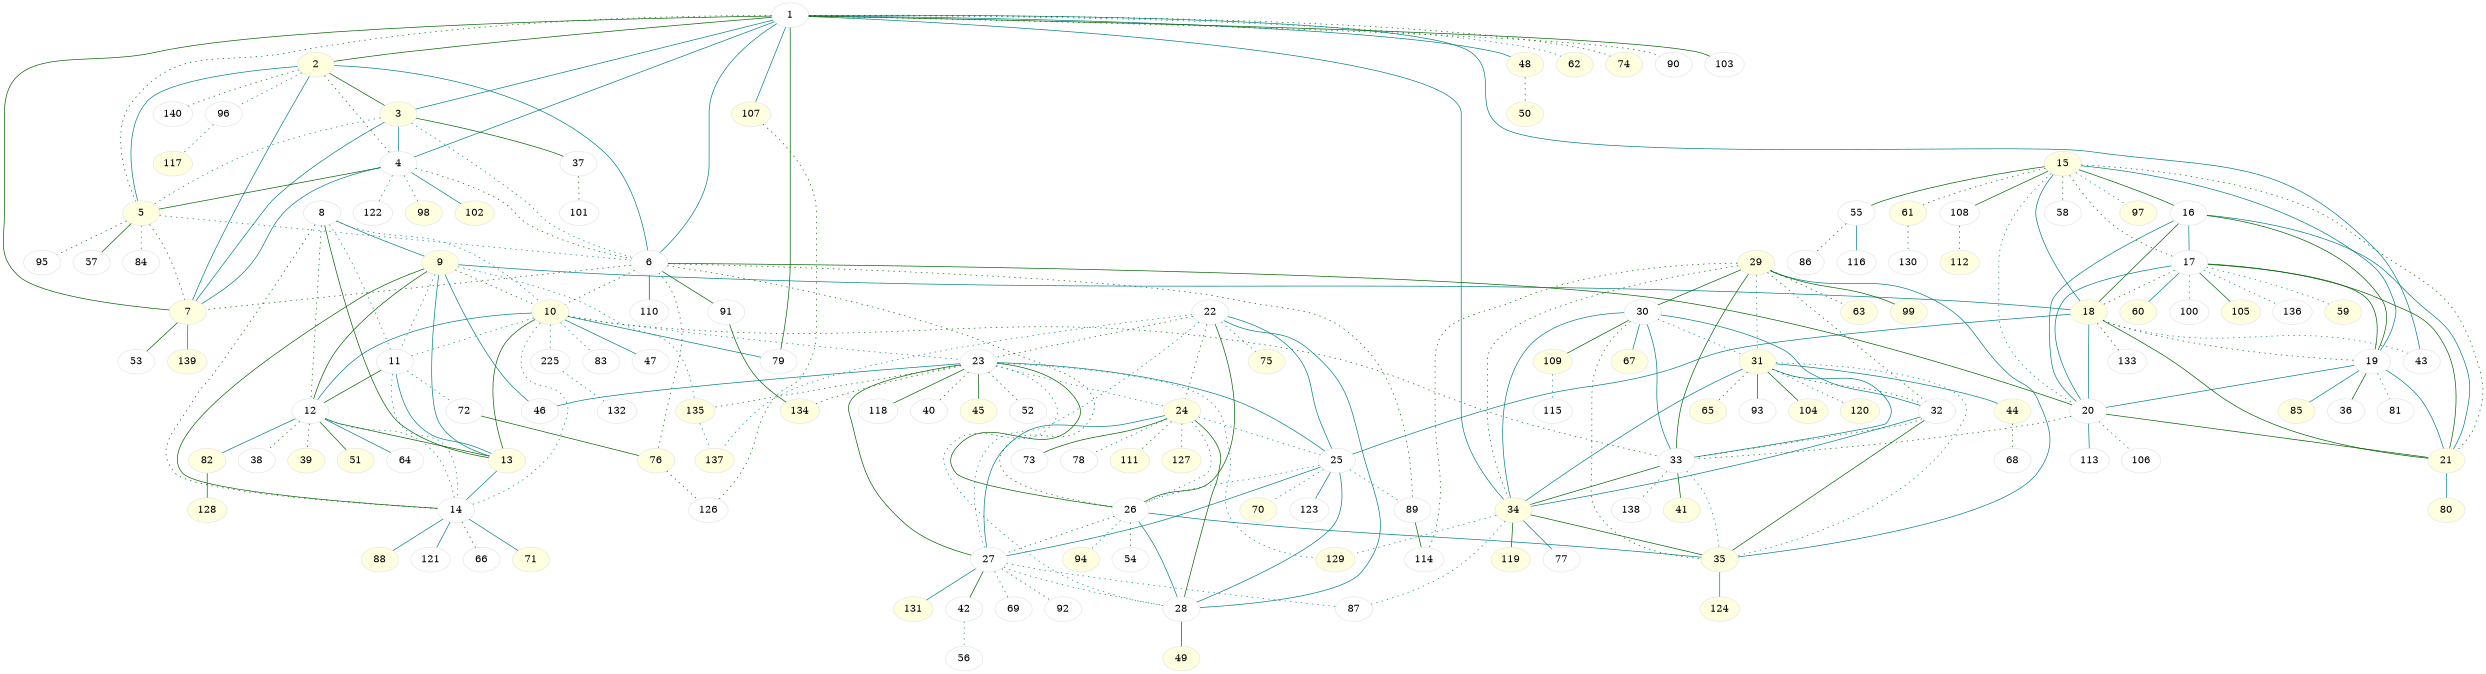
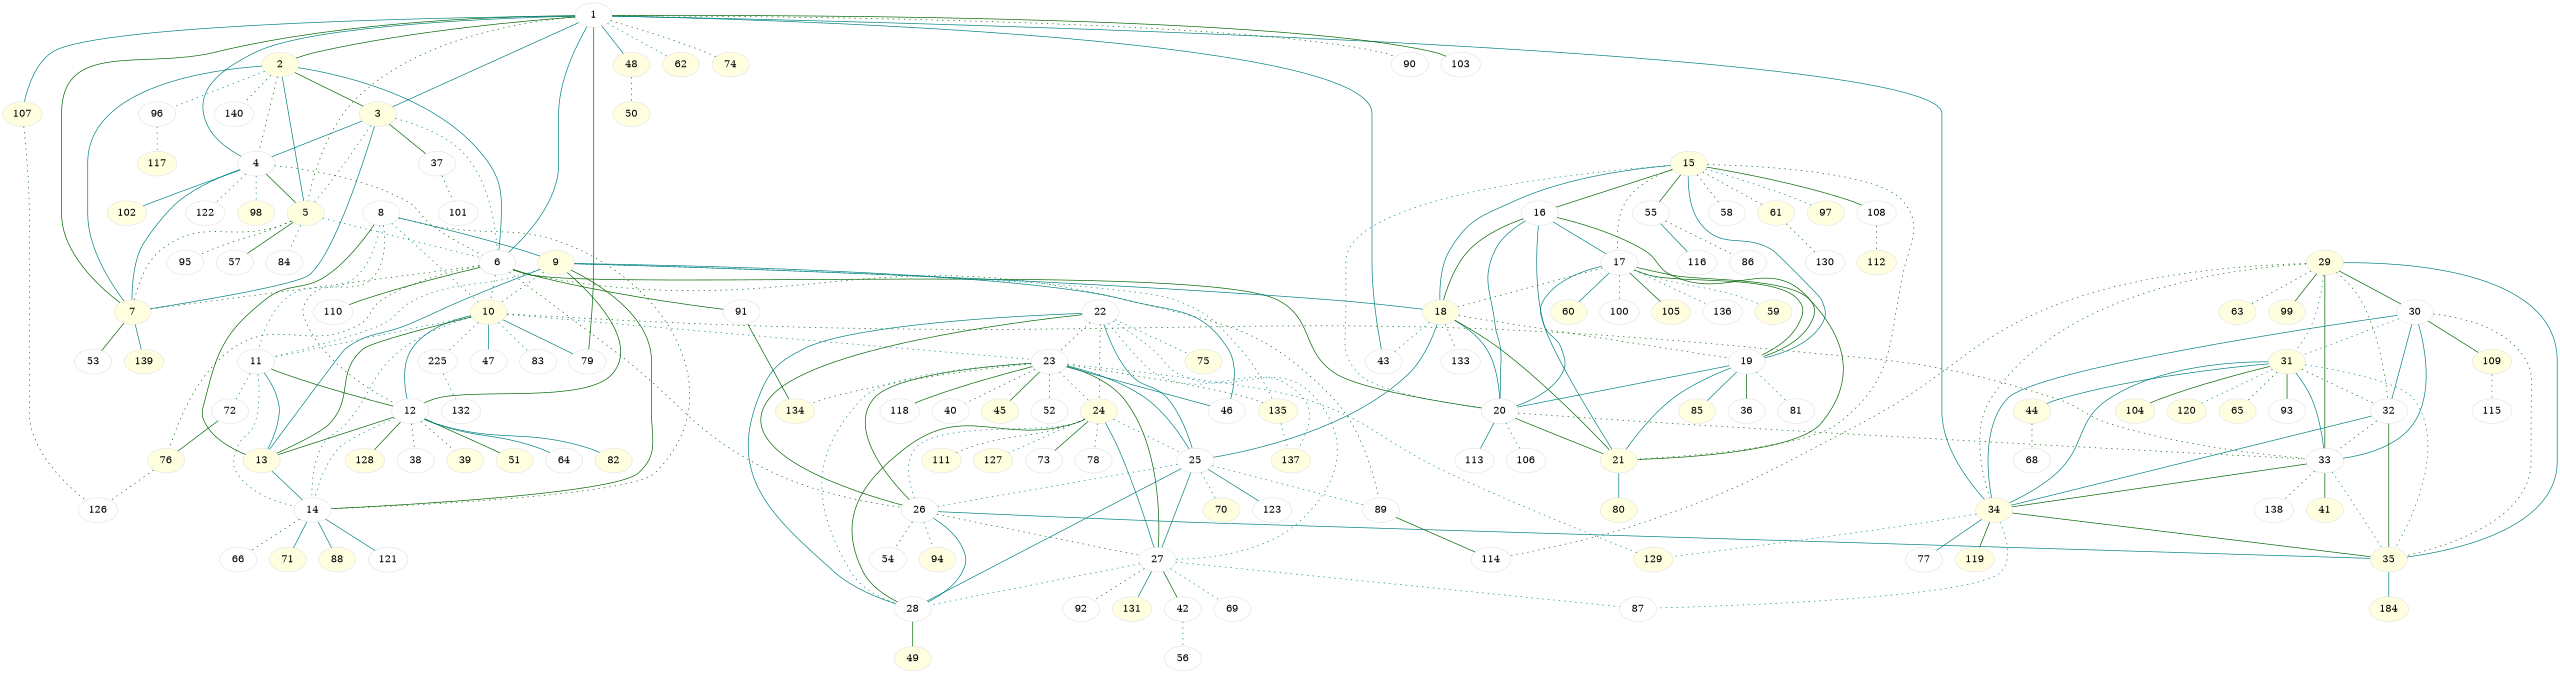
node "67": removed
edge "82" -- "128": now "12" -- "128"
node "124": label "124" -> "184"
